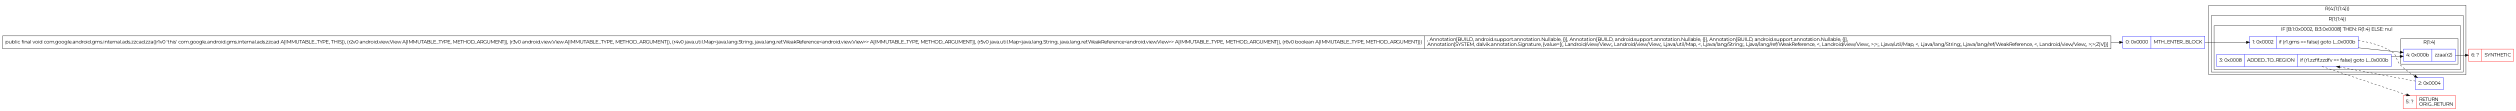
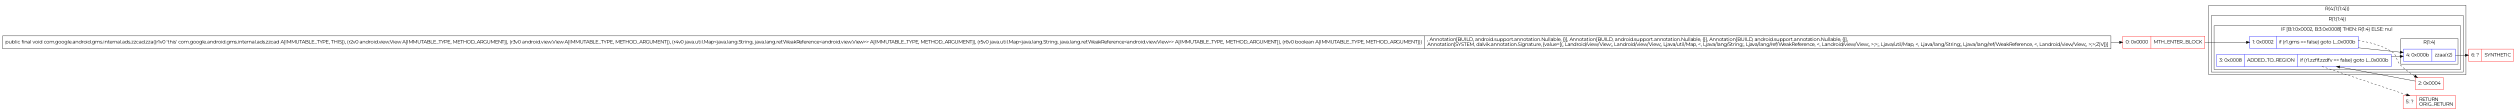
node "0: 0x0000": color blue -> red
edge "2: 0x0004" -> "3: 0x0008": style dashed -> solid
node "2: 0x0004": color blue -> red
